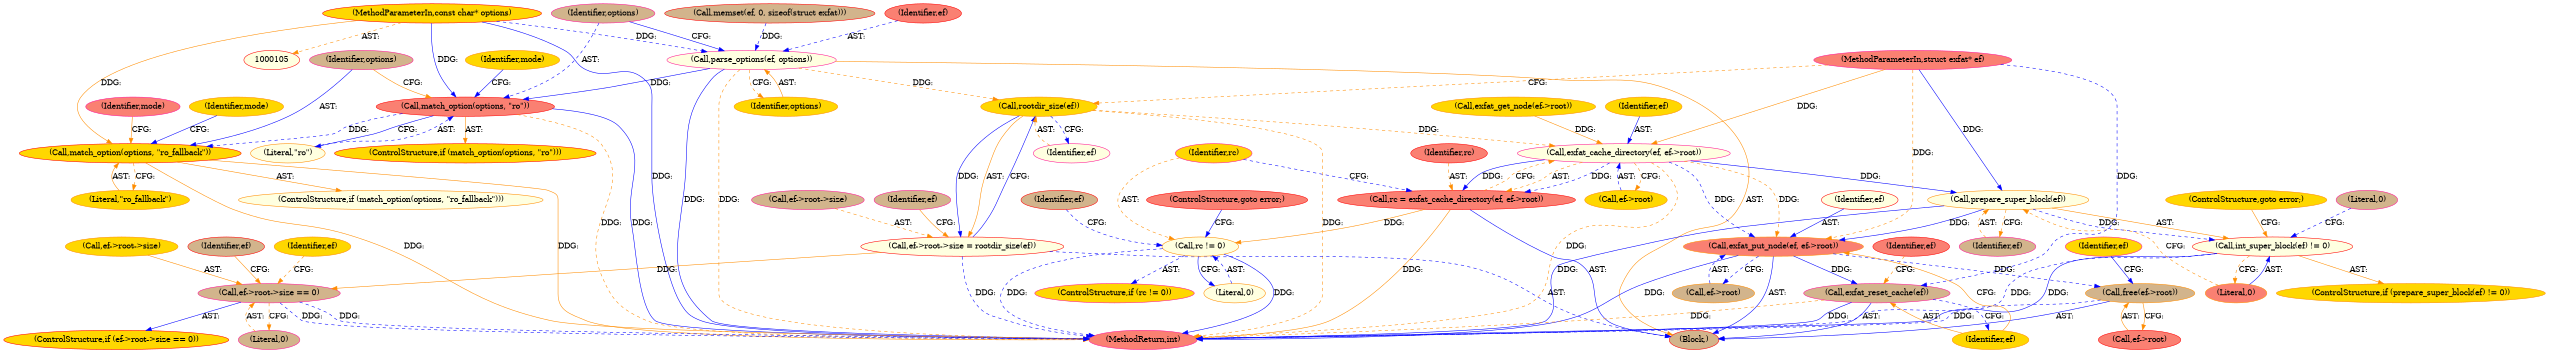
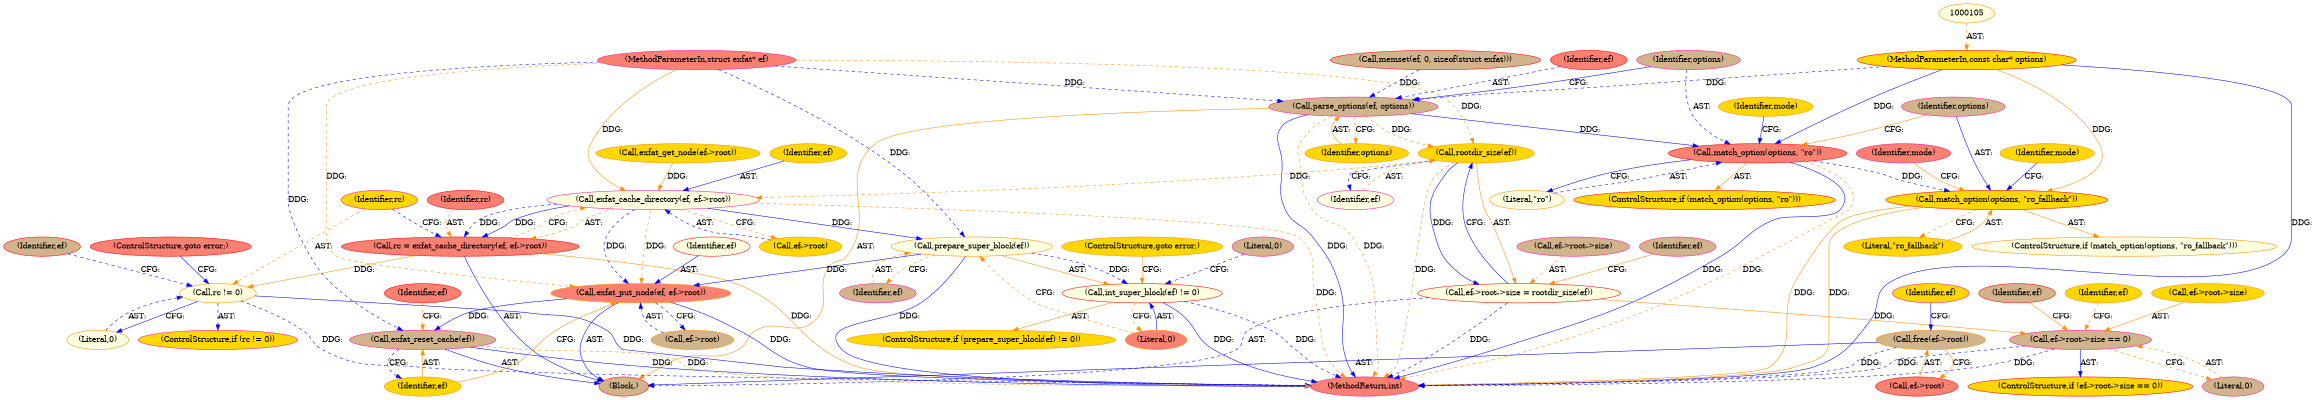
edge "(MethodParameterIn,const char* options)" -> "1000105": reversed
node "1000105": color red -> darkorange
node "(Call,parse_options(ef, options))": fillcolor lightyellow -> tan
edge "(MethodParameterIn,struct exfat* ef)" -> "(Call,parse_options(ef, options))": added, label "DDG:"
edge "(MethodParameterIn,struct exfat* ef)" -> "(Call,rootdir_size(ef))": label "CFG: " -> "DDG: "
edge "(MethodParameterIn,struct exfat* ef)" -> "(Call,prepare_super_block(ef))": style solid -> dashed
edge "(Call,exfat_put_node(ef, ef->root))" -> "(Call,free(ef->root))": removed, label "DDG:"
